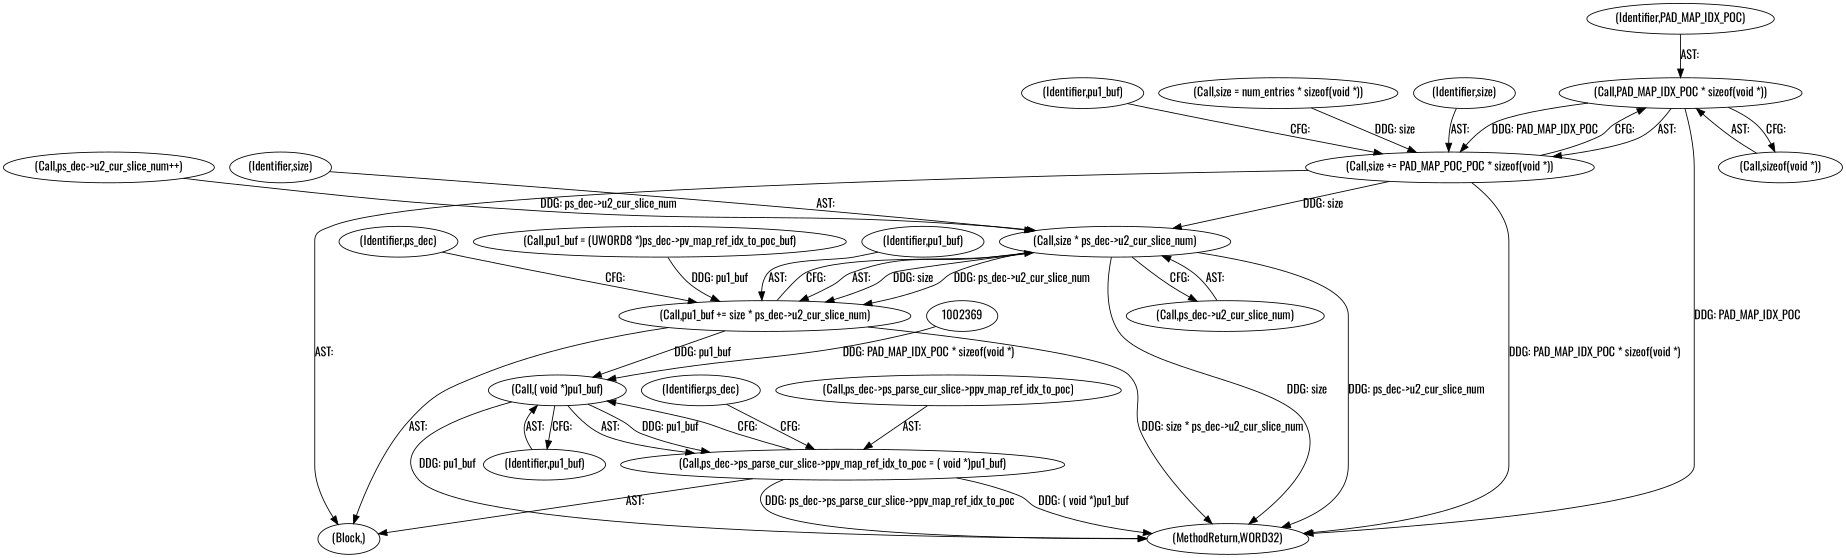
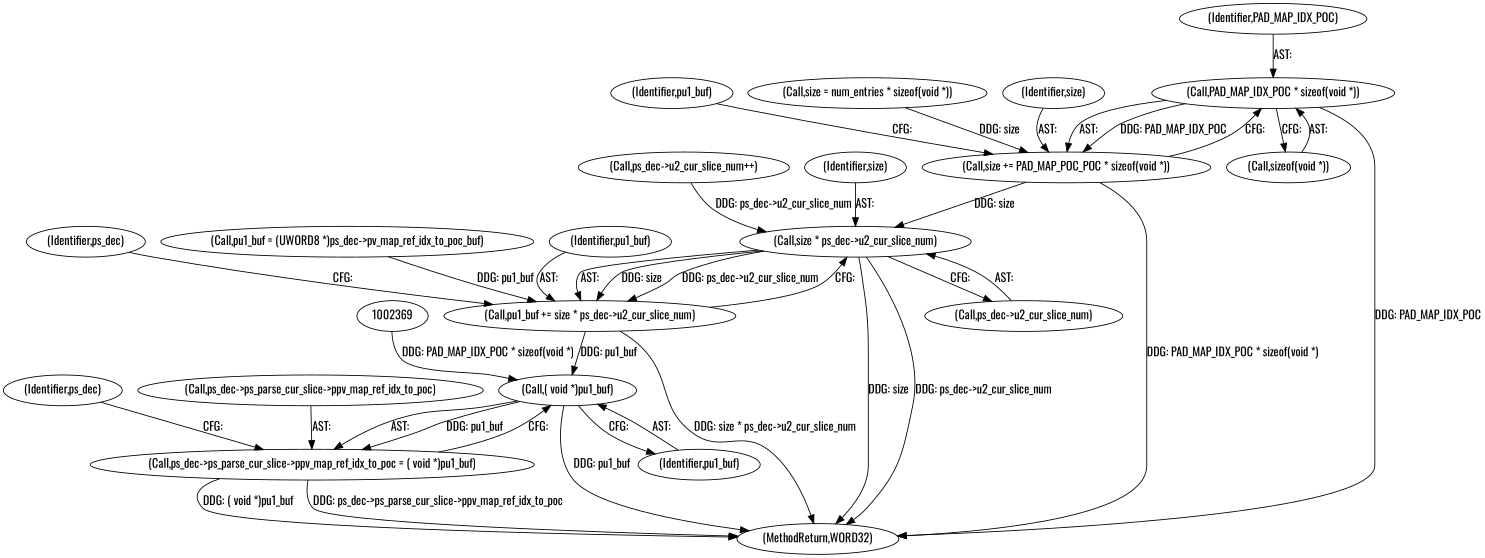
node "(Block,)": removed
